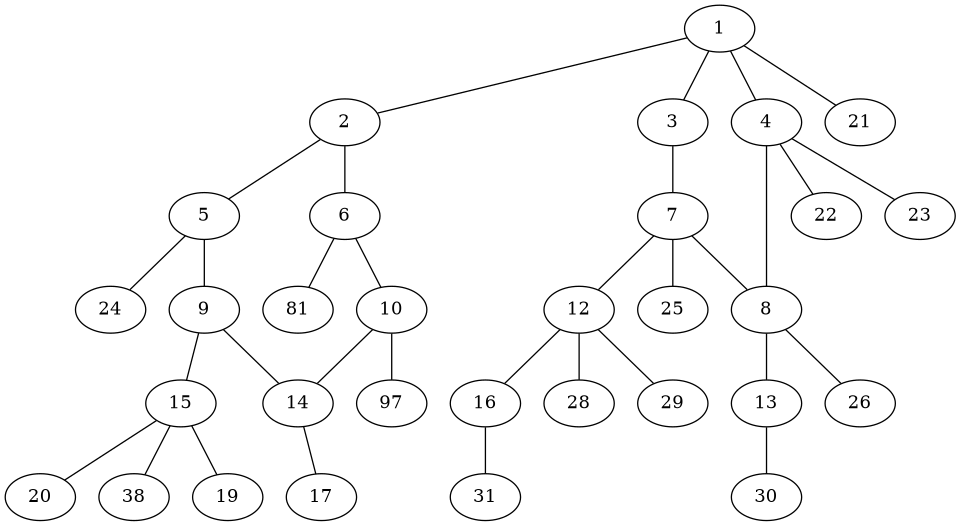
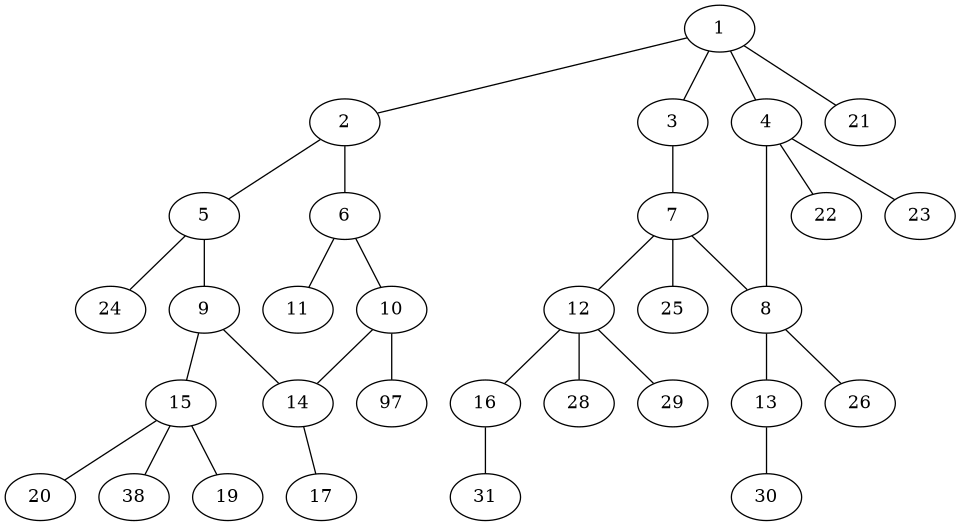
node "81": label "81" -> "11"
